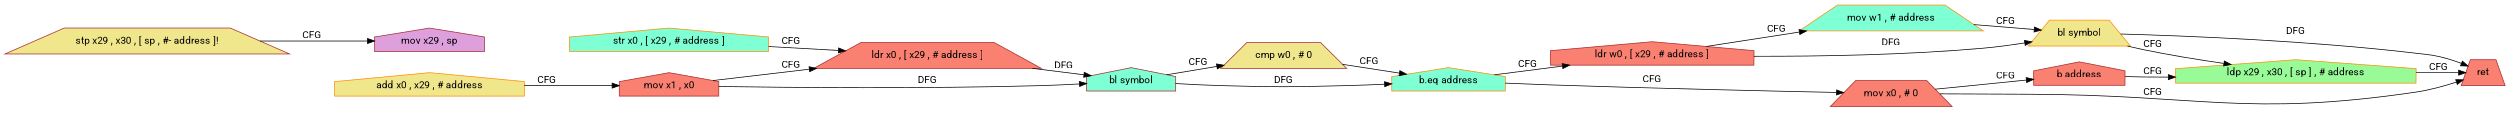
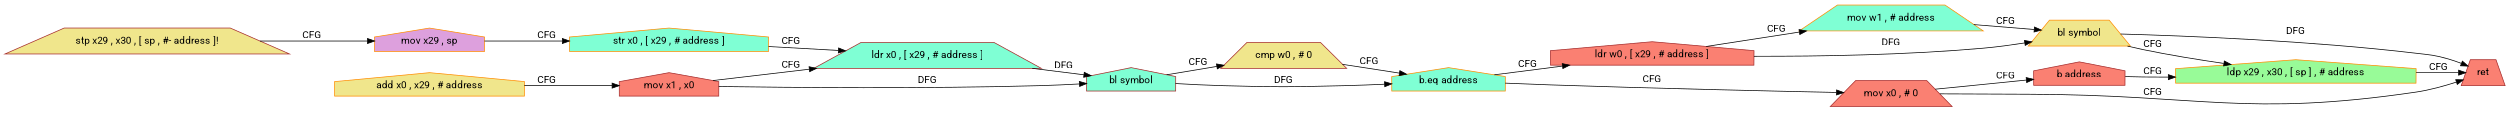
node "mov x29 , sp": color brown -> darkorange
edge "mov x29 , sp" -> "str x0 , [ x29 , # address ]": added, label "CFG"
node "ldr x0 , [ x29 , # address ]": fillcolor salmon -> aquamarine
